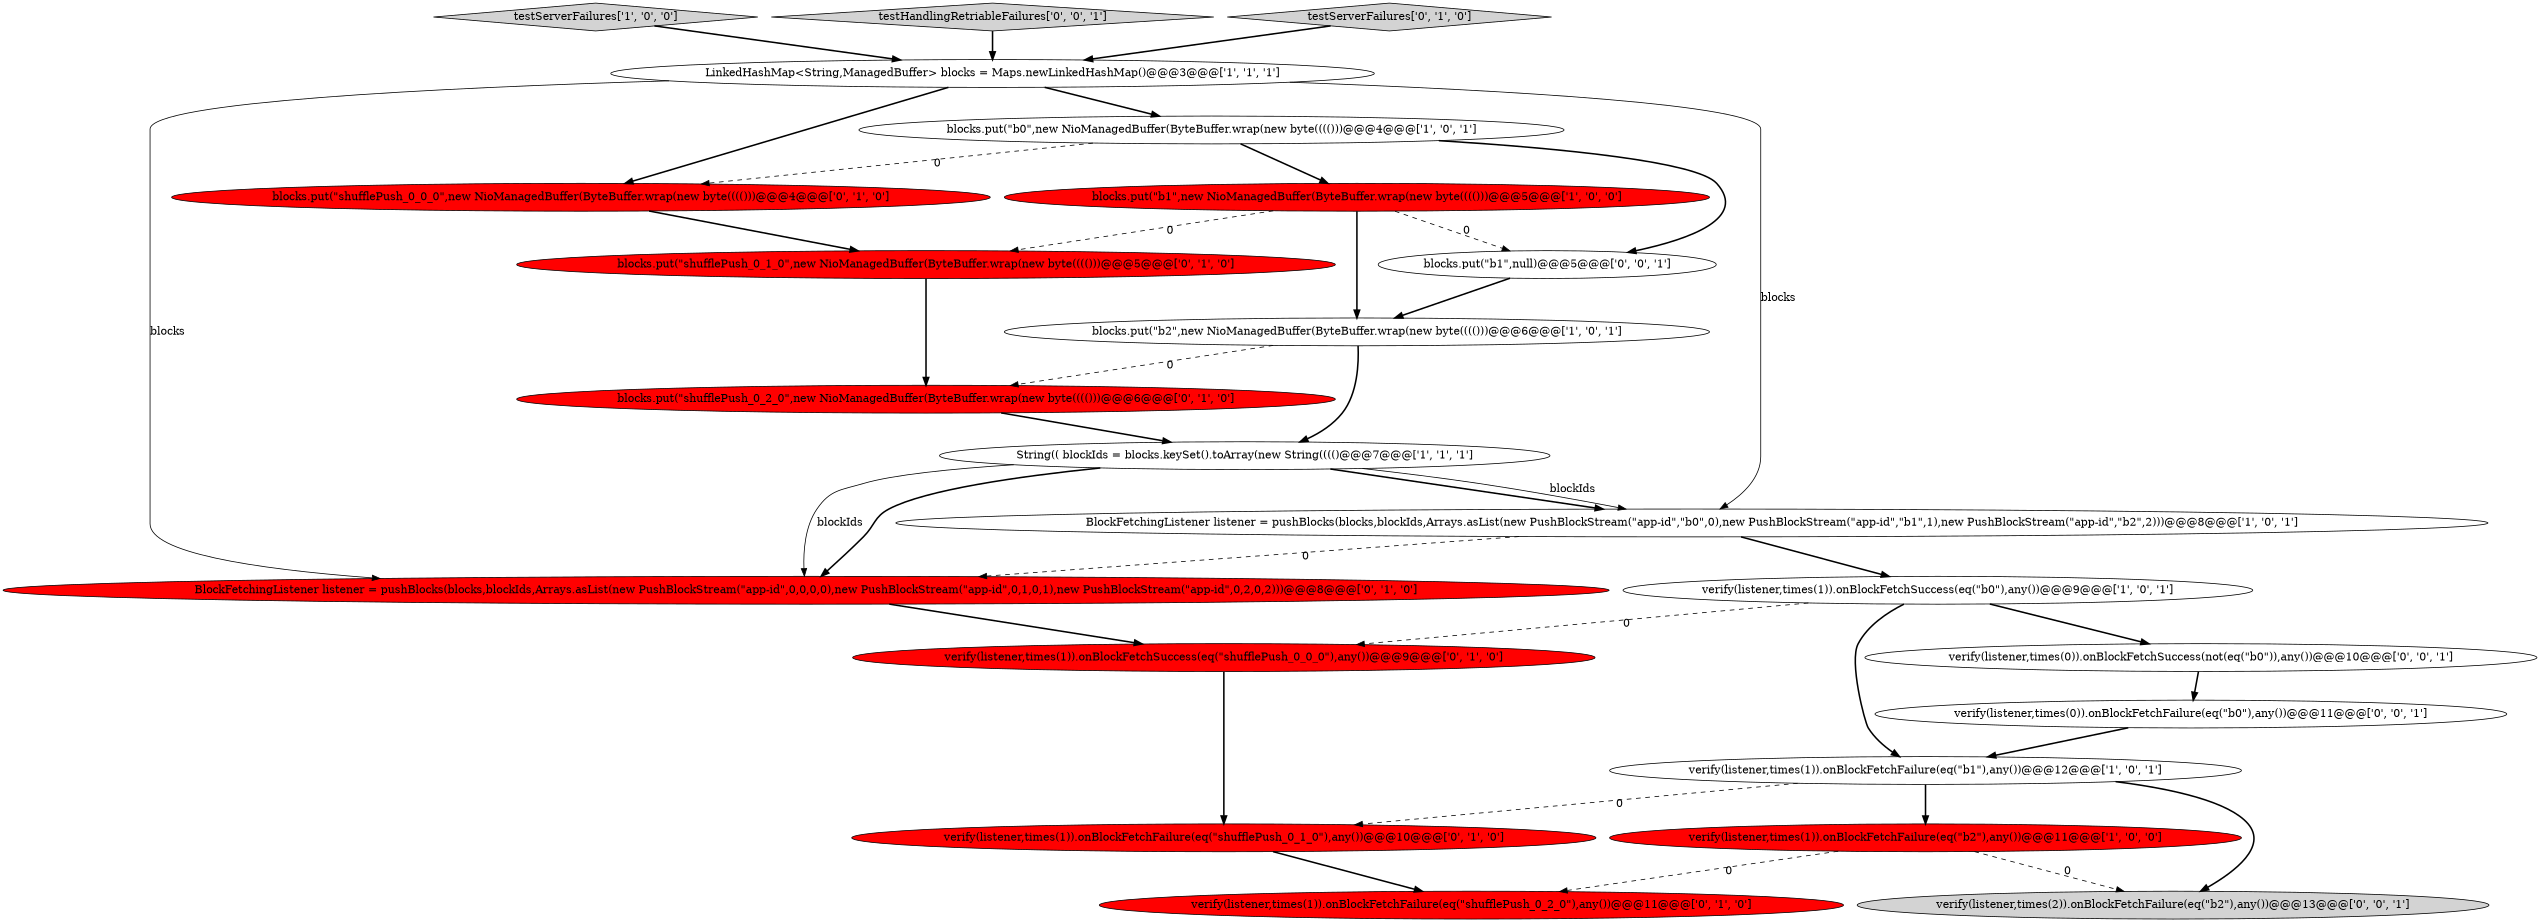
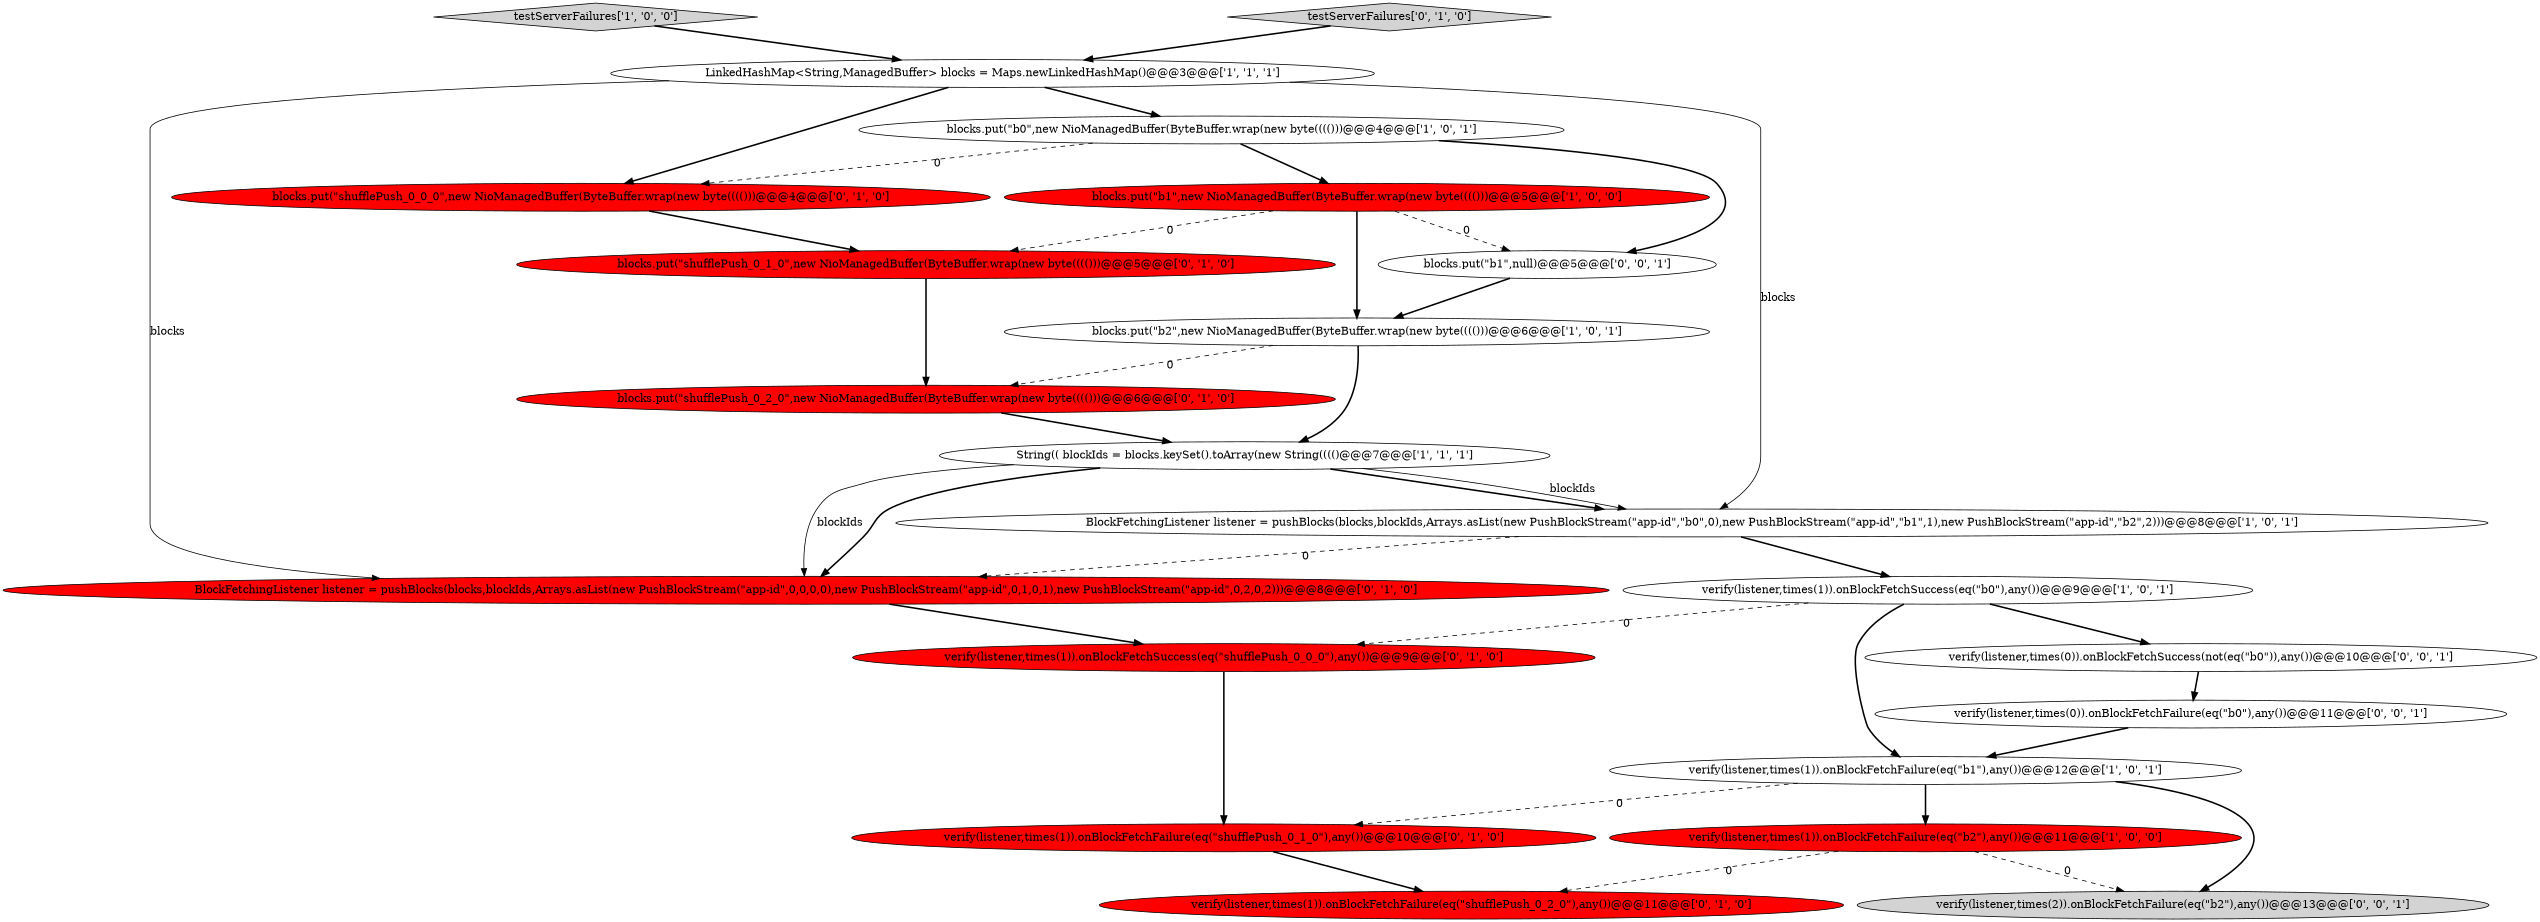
node "testHandlingRetriableFailures['0', '0', '1']": removed
